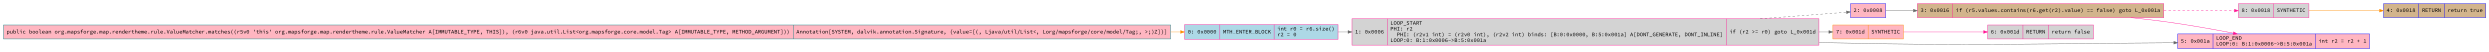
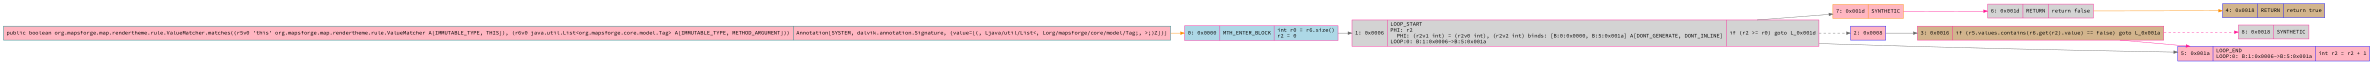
edge "8: 0x0018" -> "4: 0x0018": now "6: 0x001d" -> "4: 0x0018"
